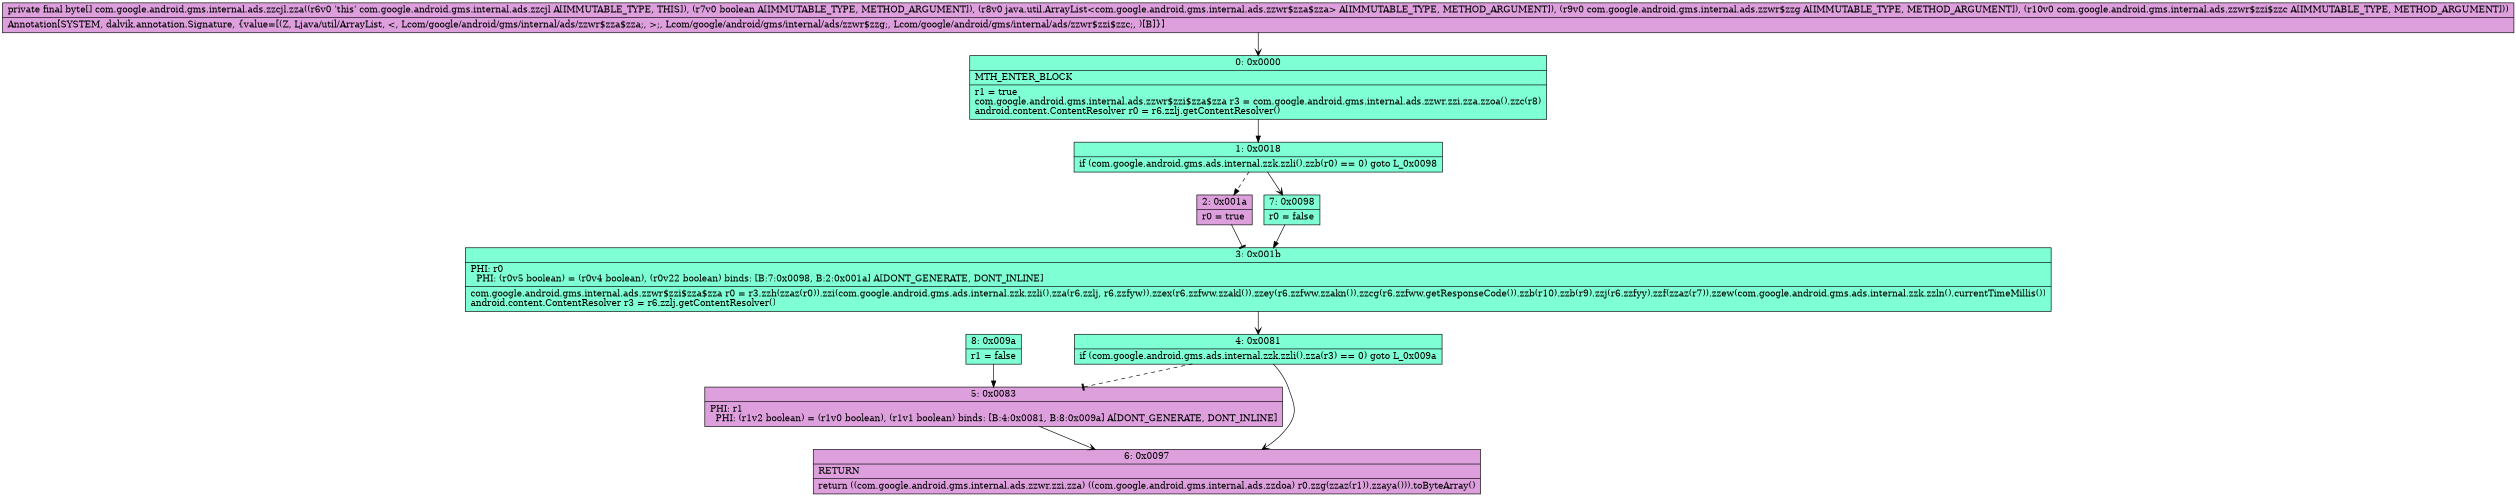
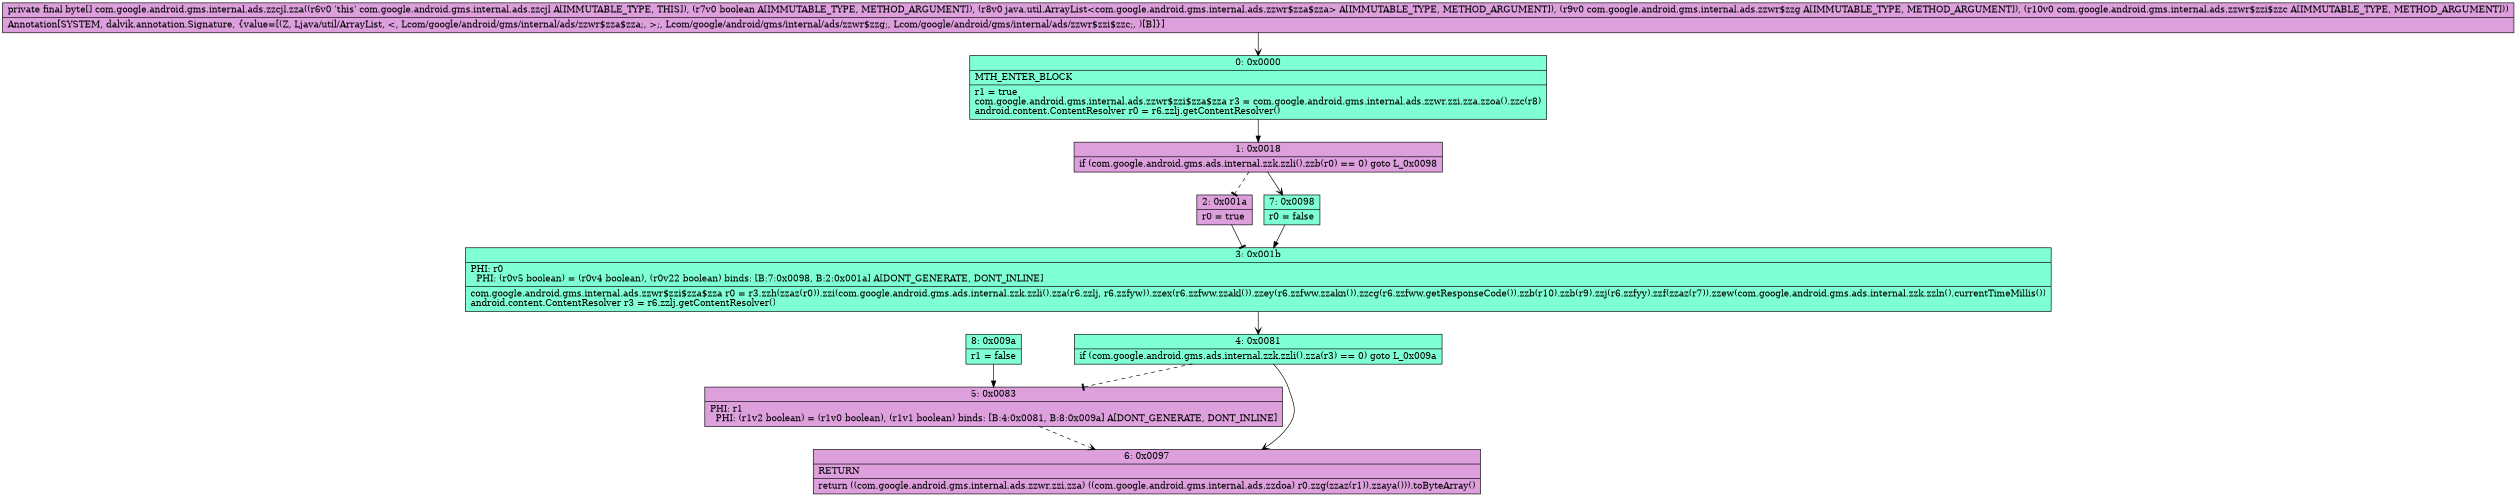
node "1: 0x0018": fillcolor aquamarine -> plum
edge "1: 0x0018" -> "2: 0x001a": arrowhead normal -> tee
edge "5: 0x0083" -> "6: 0x0097": style solid -> dashed
